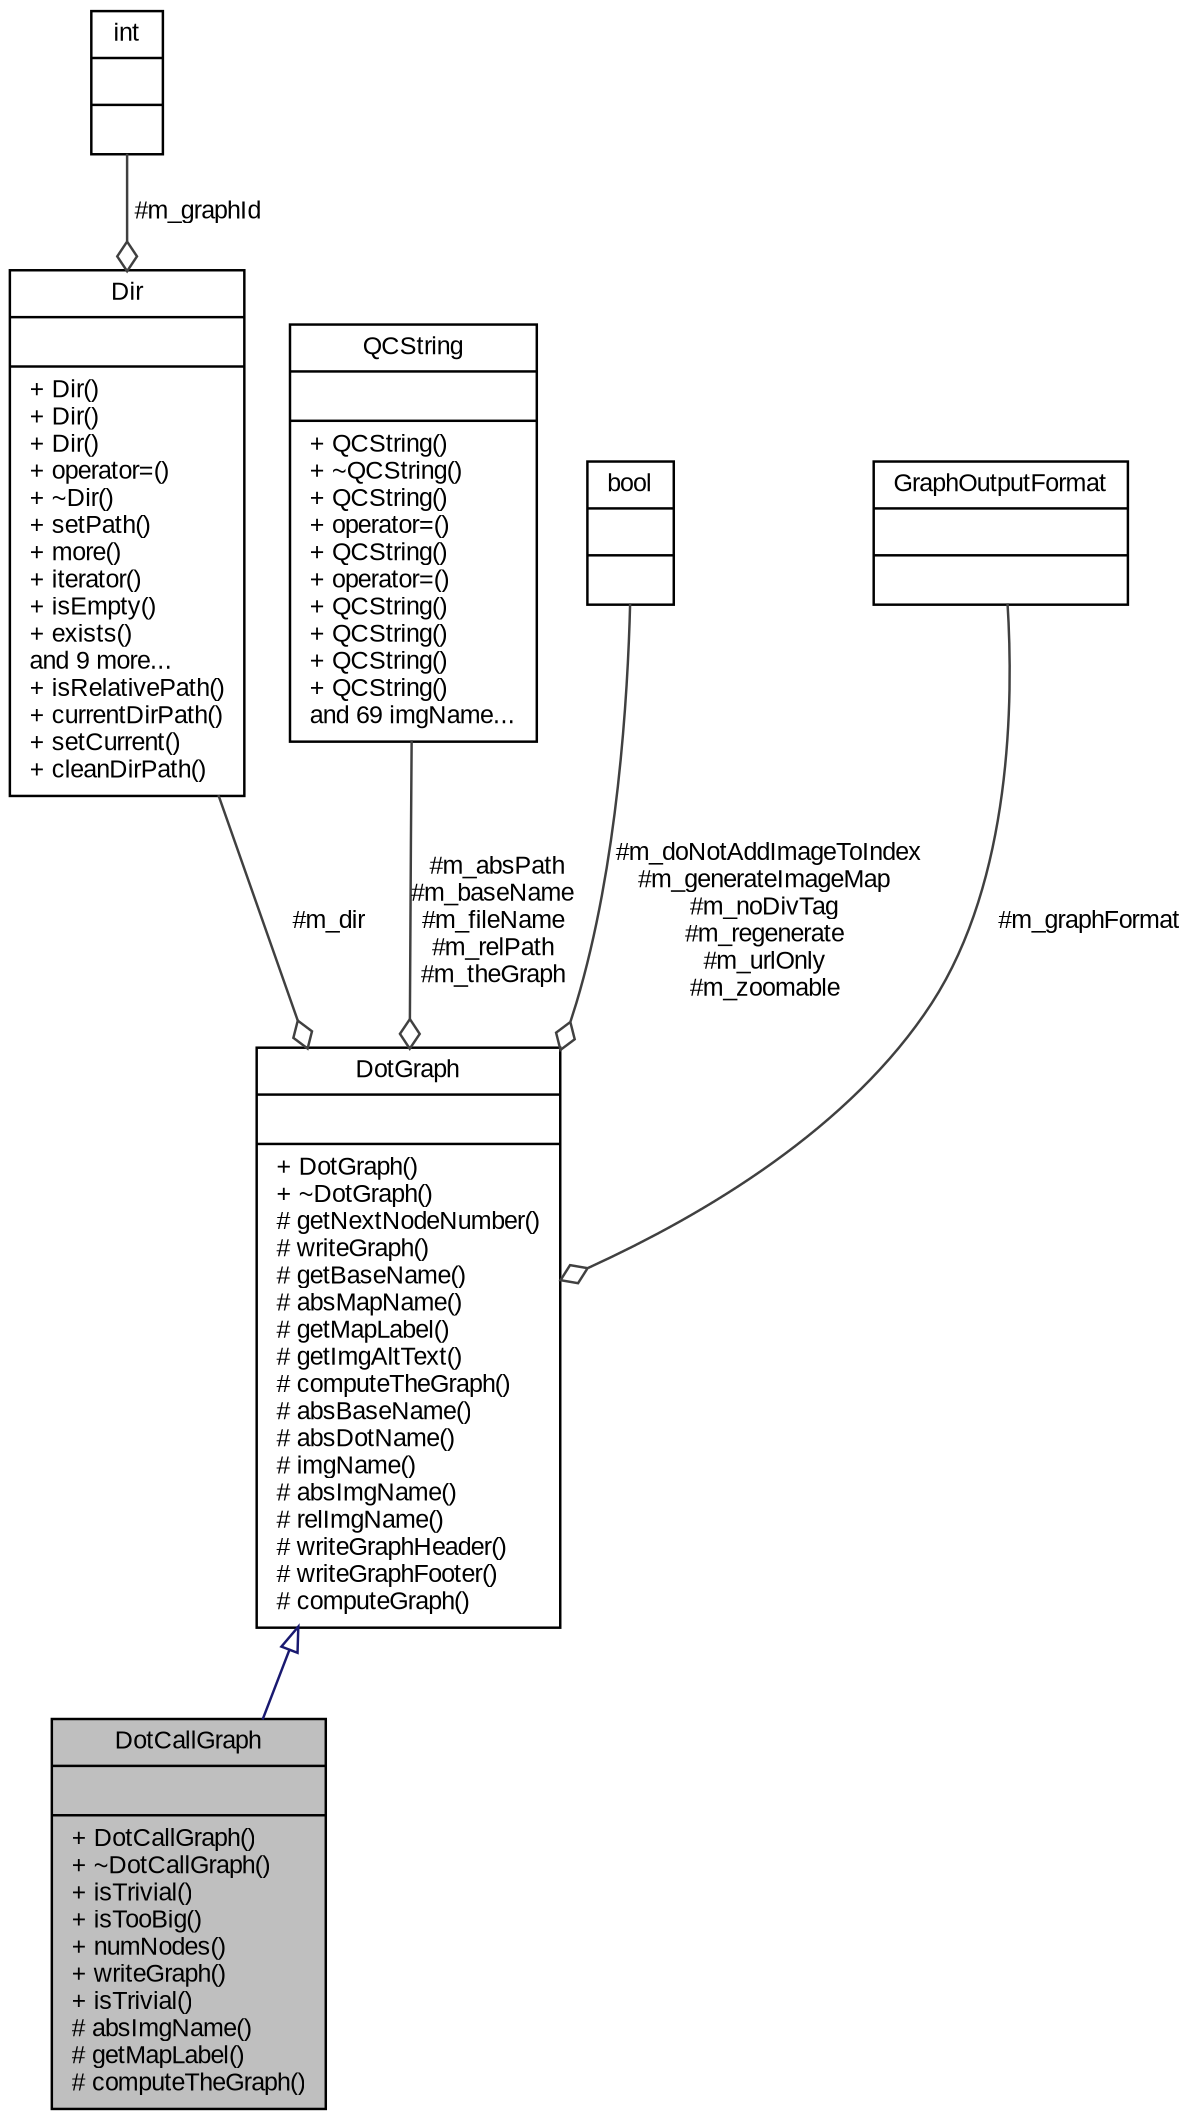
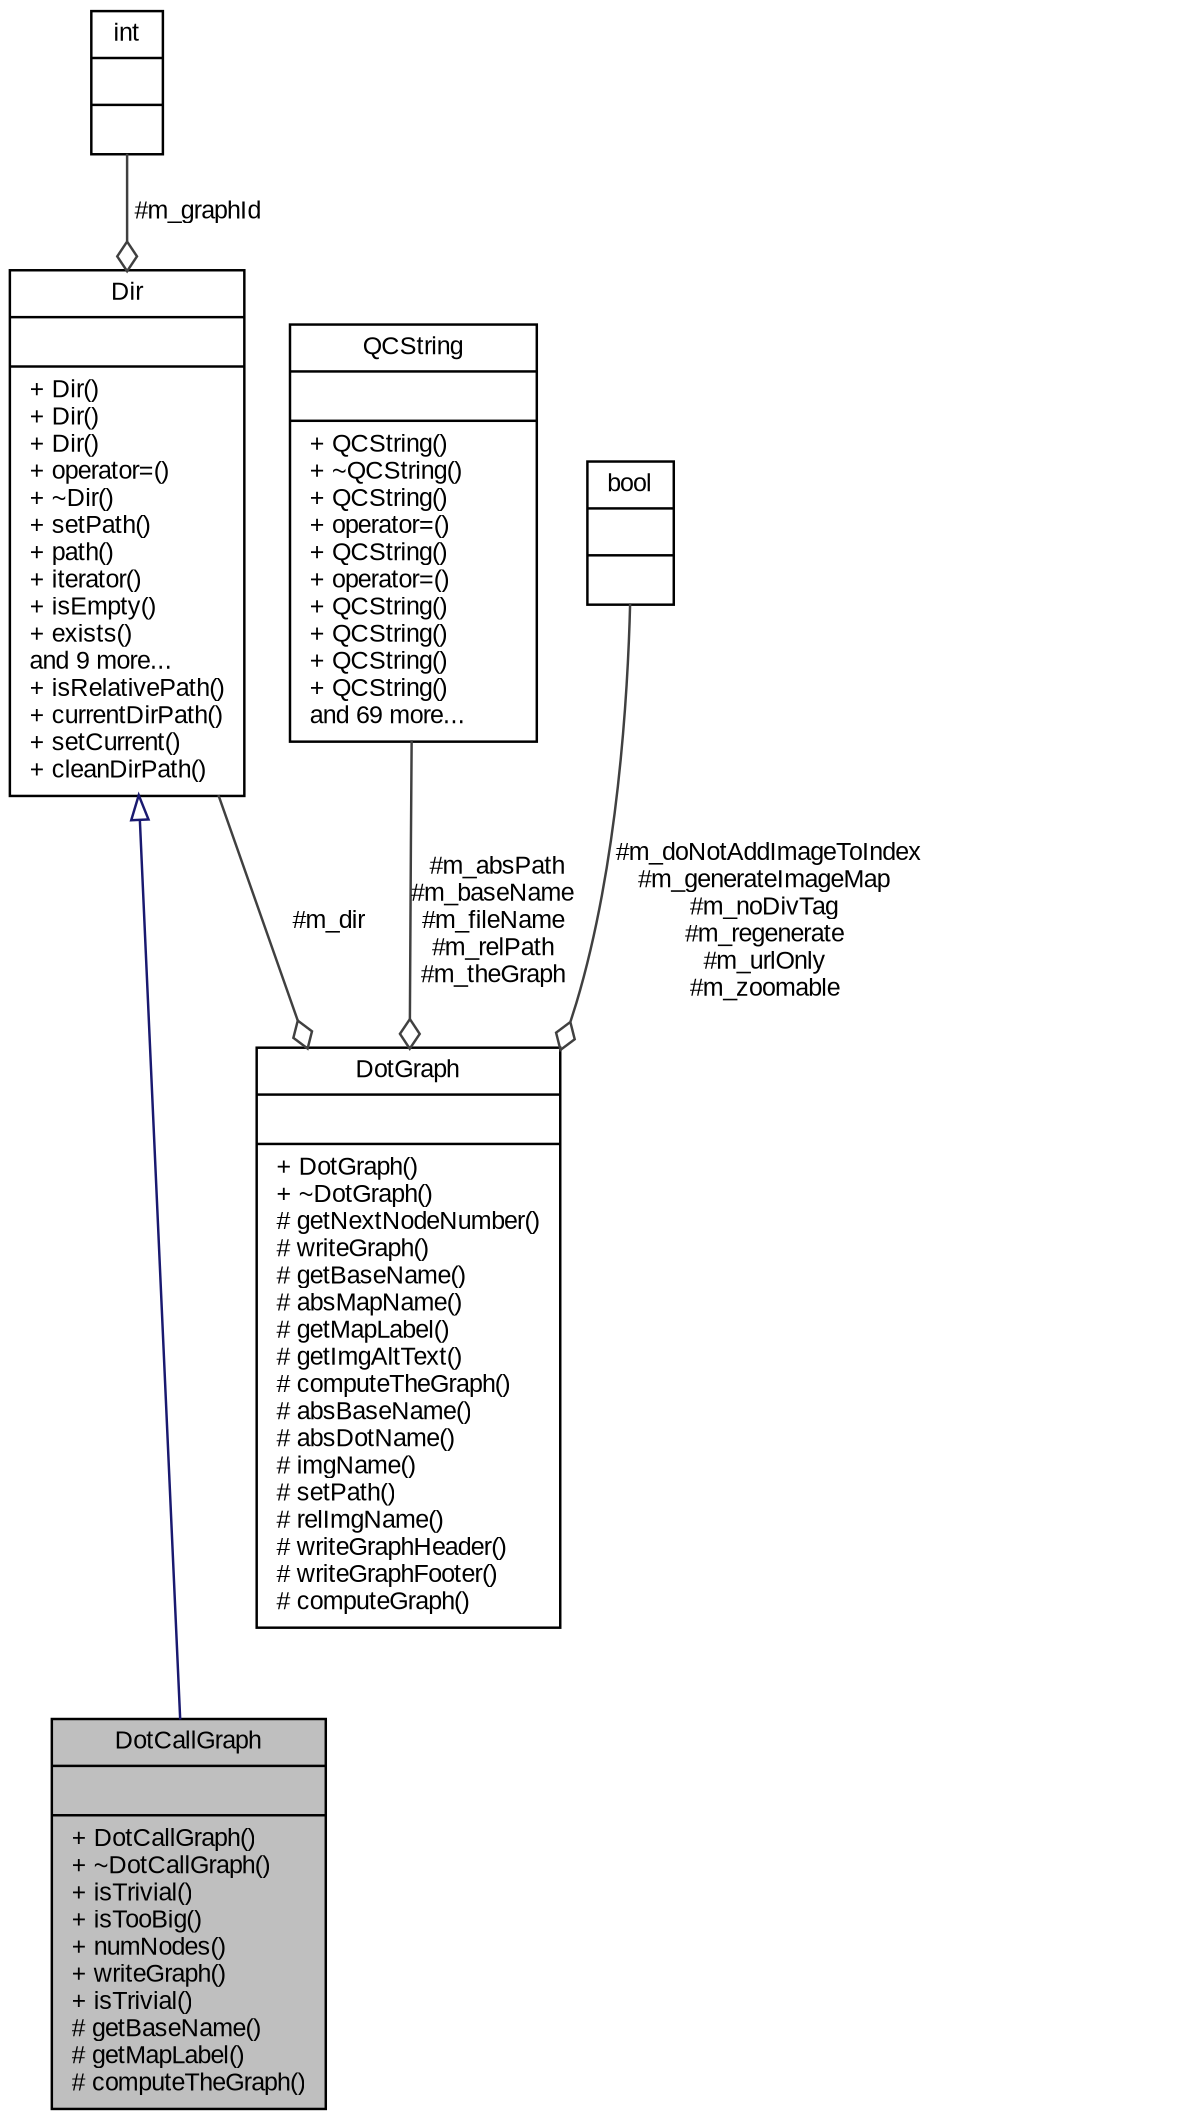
node "GraphOutputFormat": removed
node "Dir": text "+ more()" -> "+ path()"
node "QCString": text "and 69 imgName..." -> "and 69 more..."
node "DotGraph": text "# absImgName()" -> "# setPath()"
edge "DotCallGraph" -> "DotGraph": now "DotCallGraph" -> "Dir"
node "DotCallGraph": text "# absImgName()" -> "# getBaseName()"
